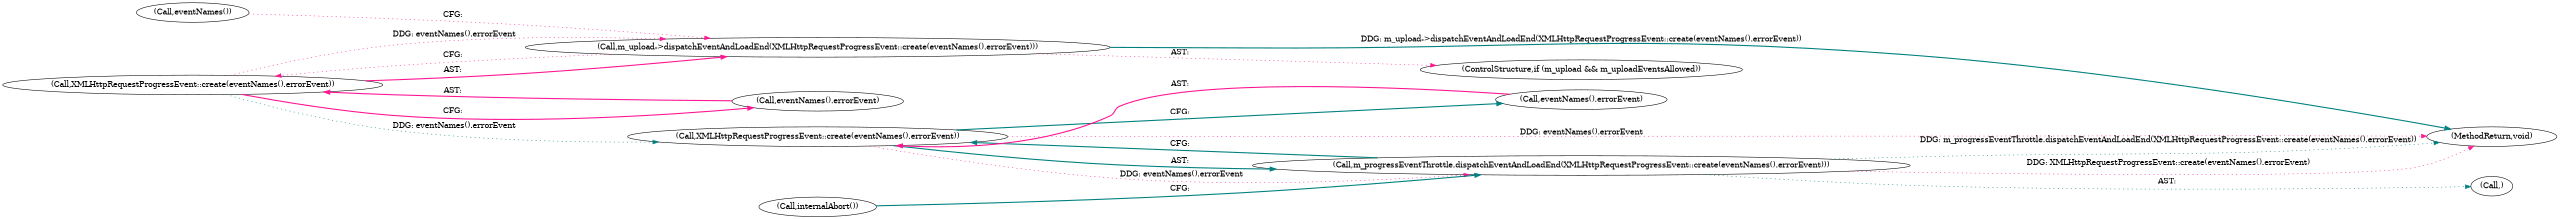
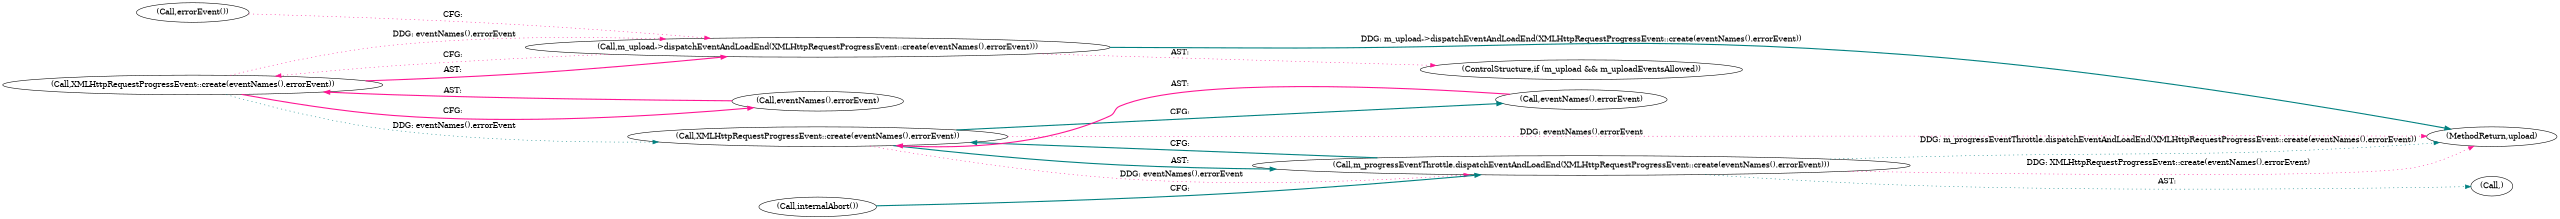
node "(Call,eventNames())": label "(Call,eventNames())" -> "(Call,errorEvent())"
node "(MethodReturn,void)": label "(MethodReturn,void)" -> "(MethodReturn,upload)"
